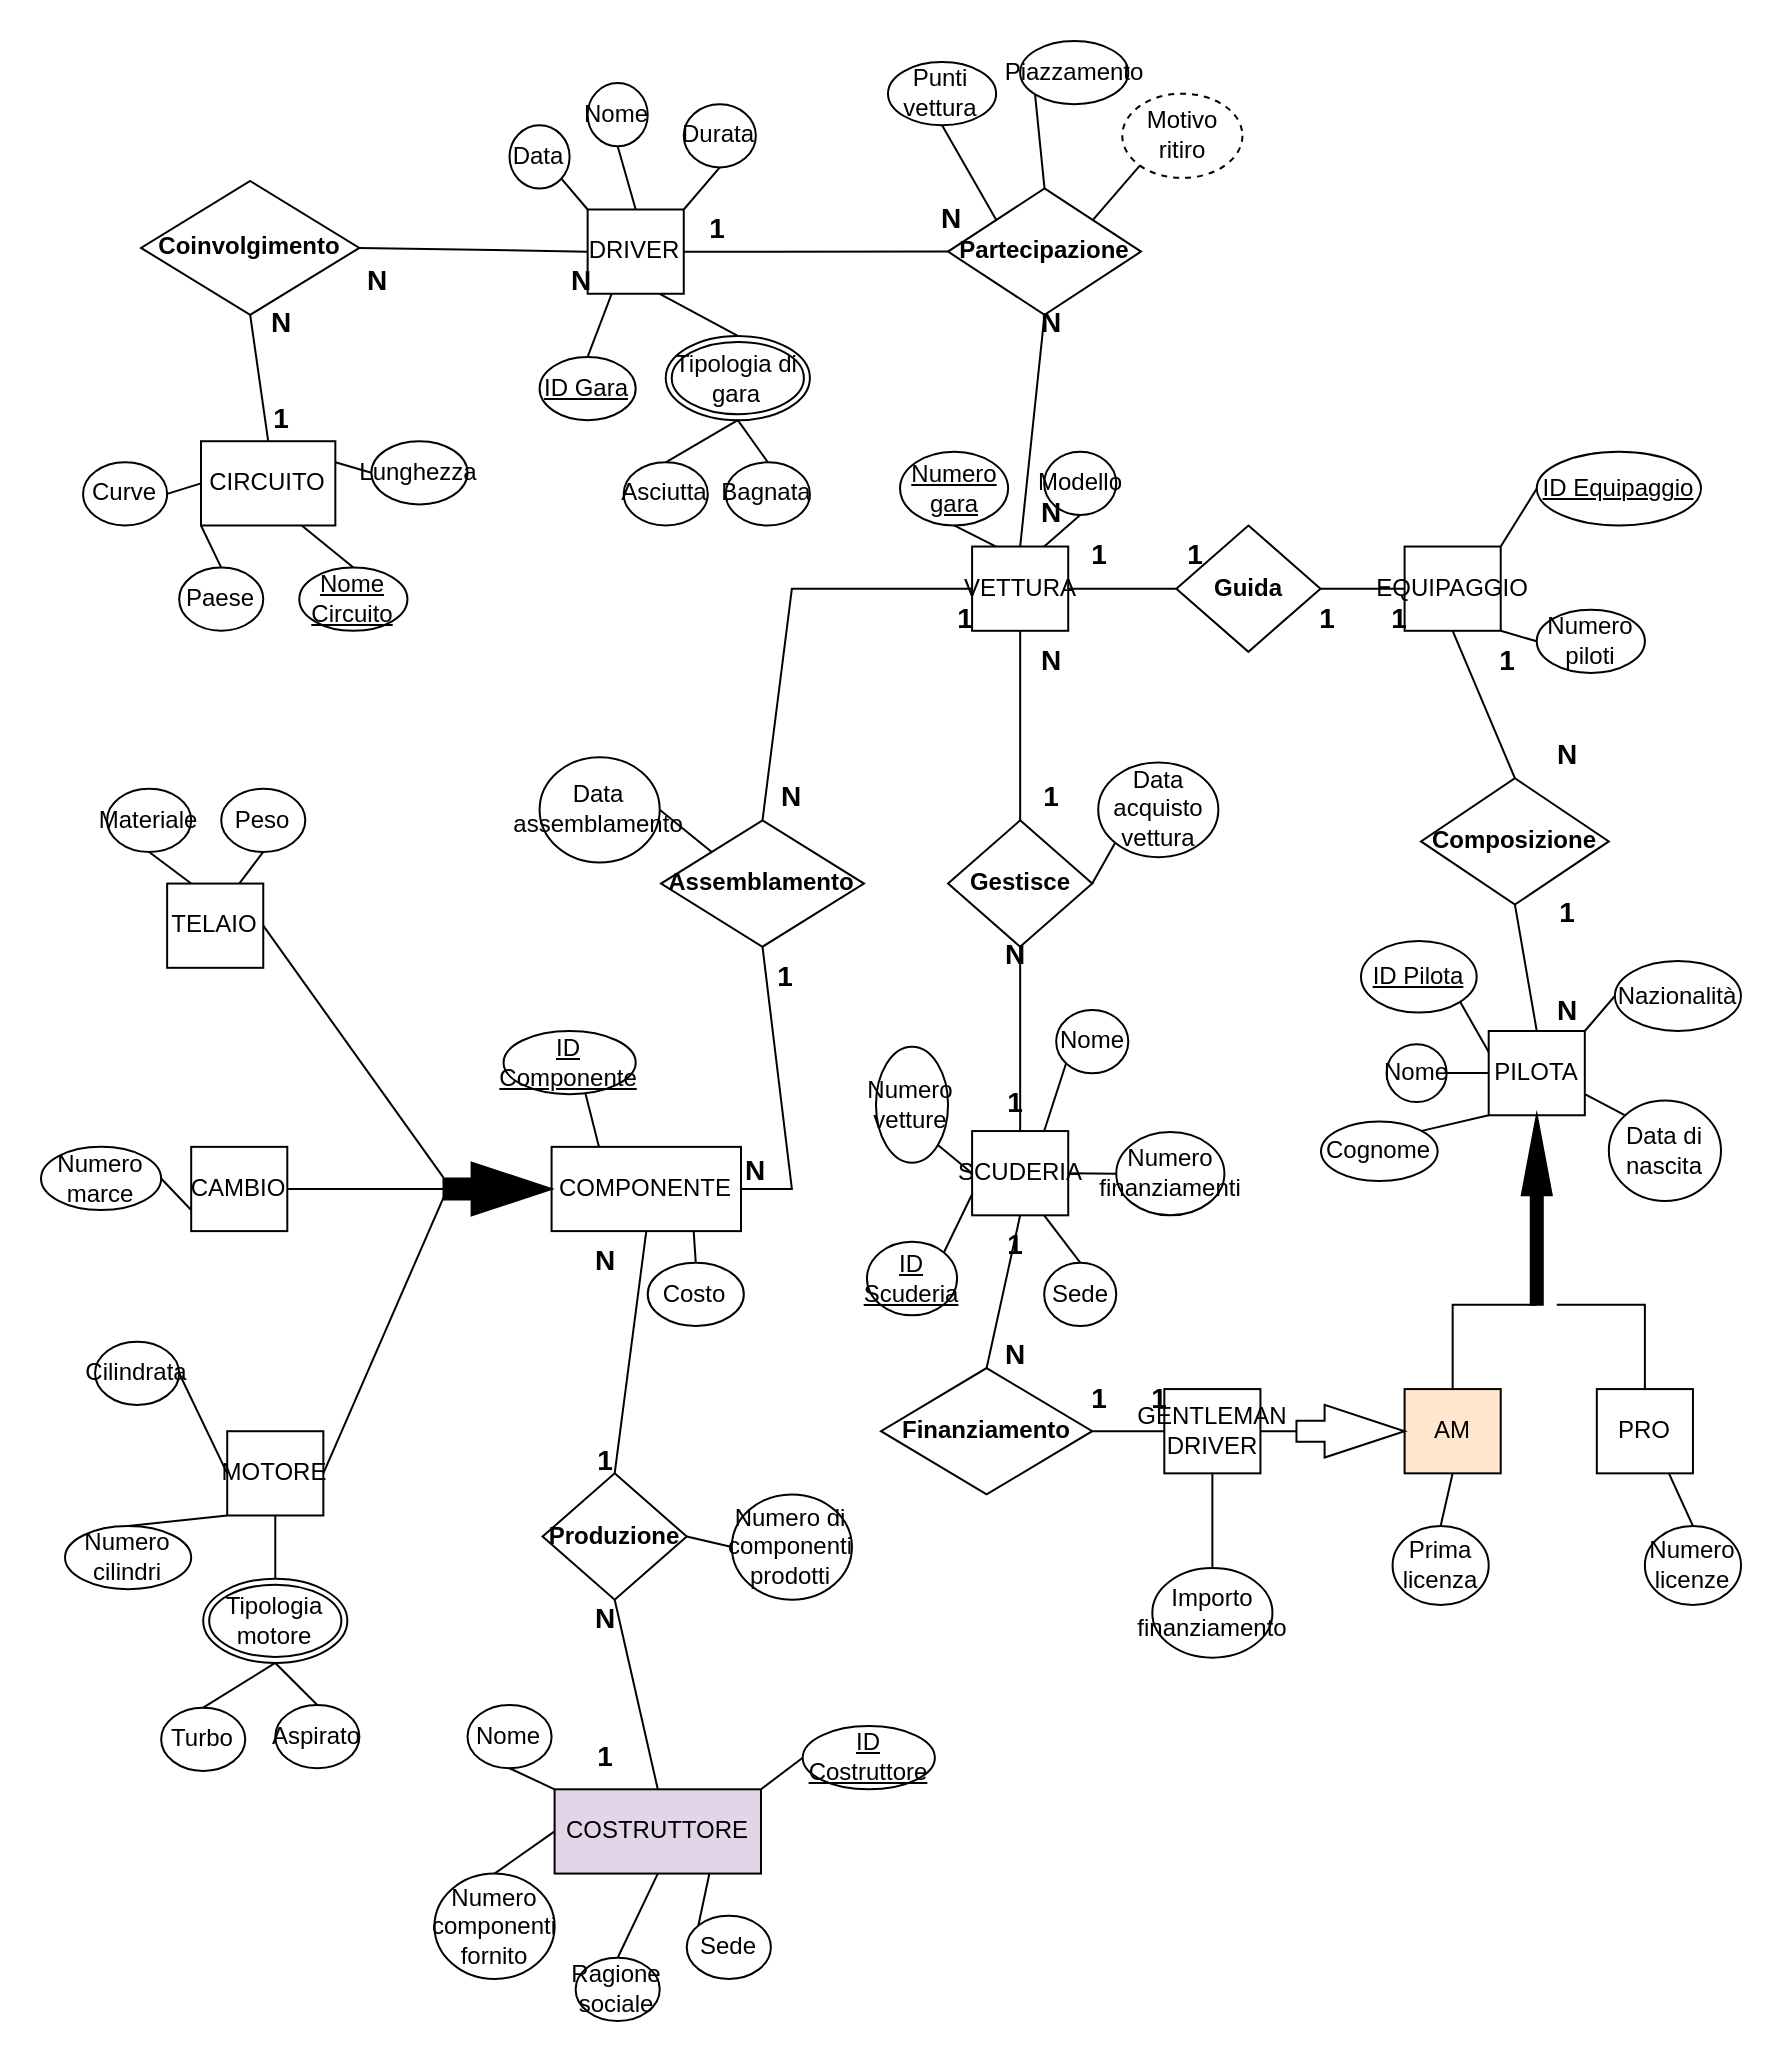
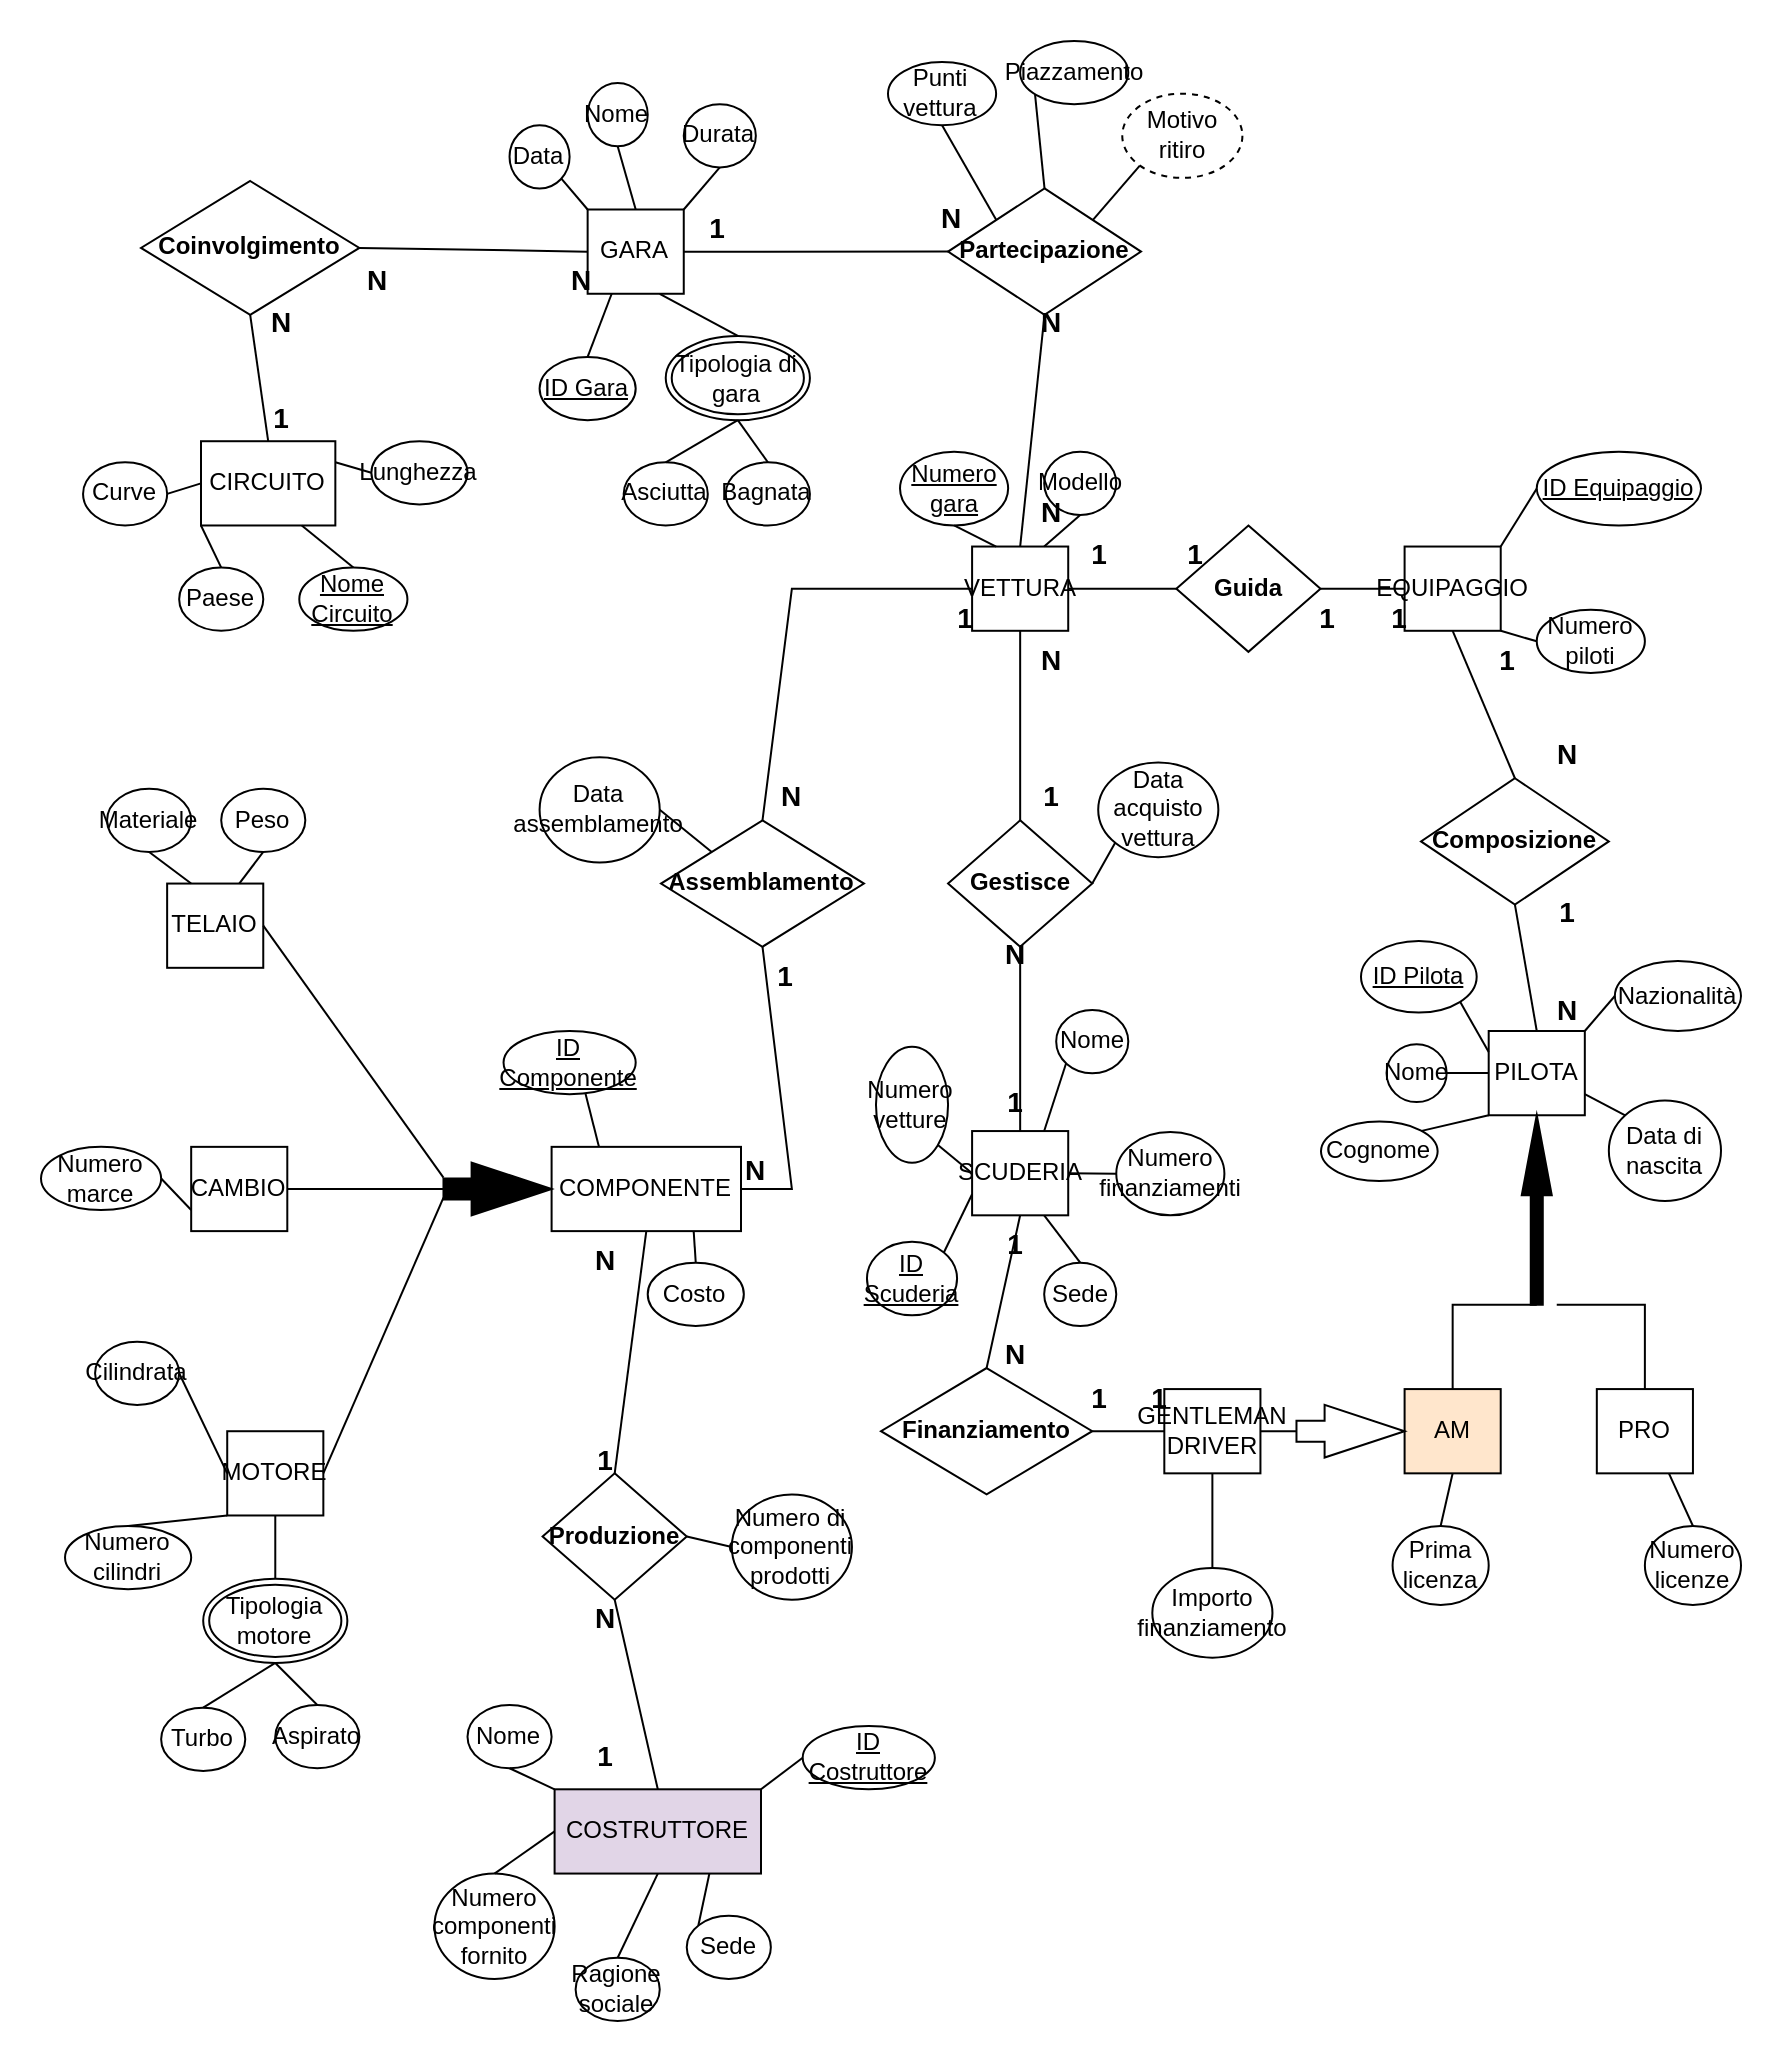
node "DRIVER": label "DRIVER" -> "GARA"
